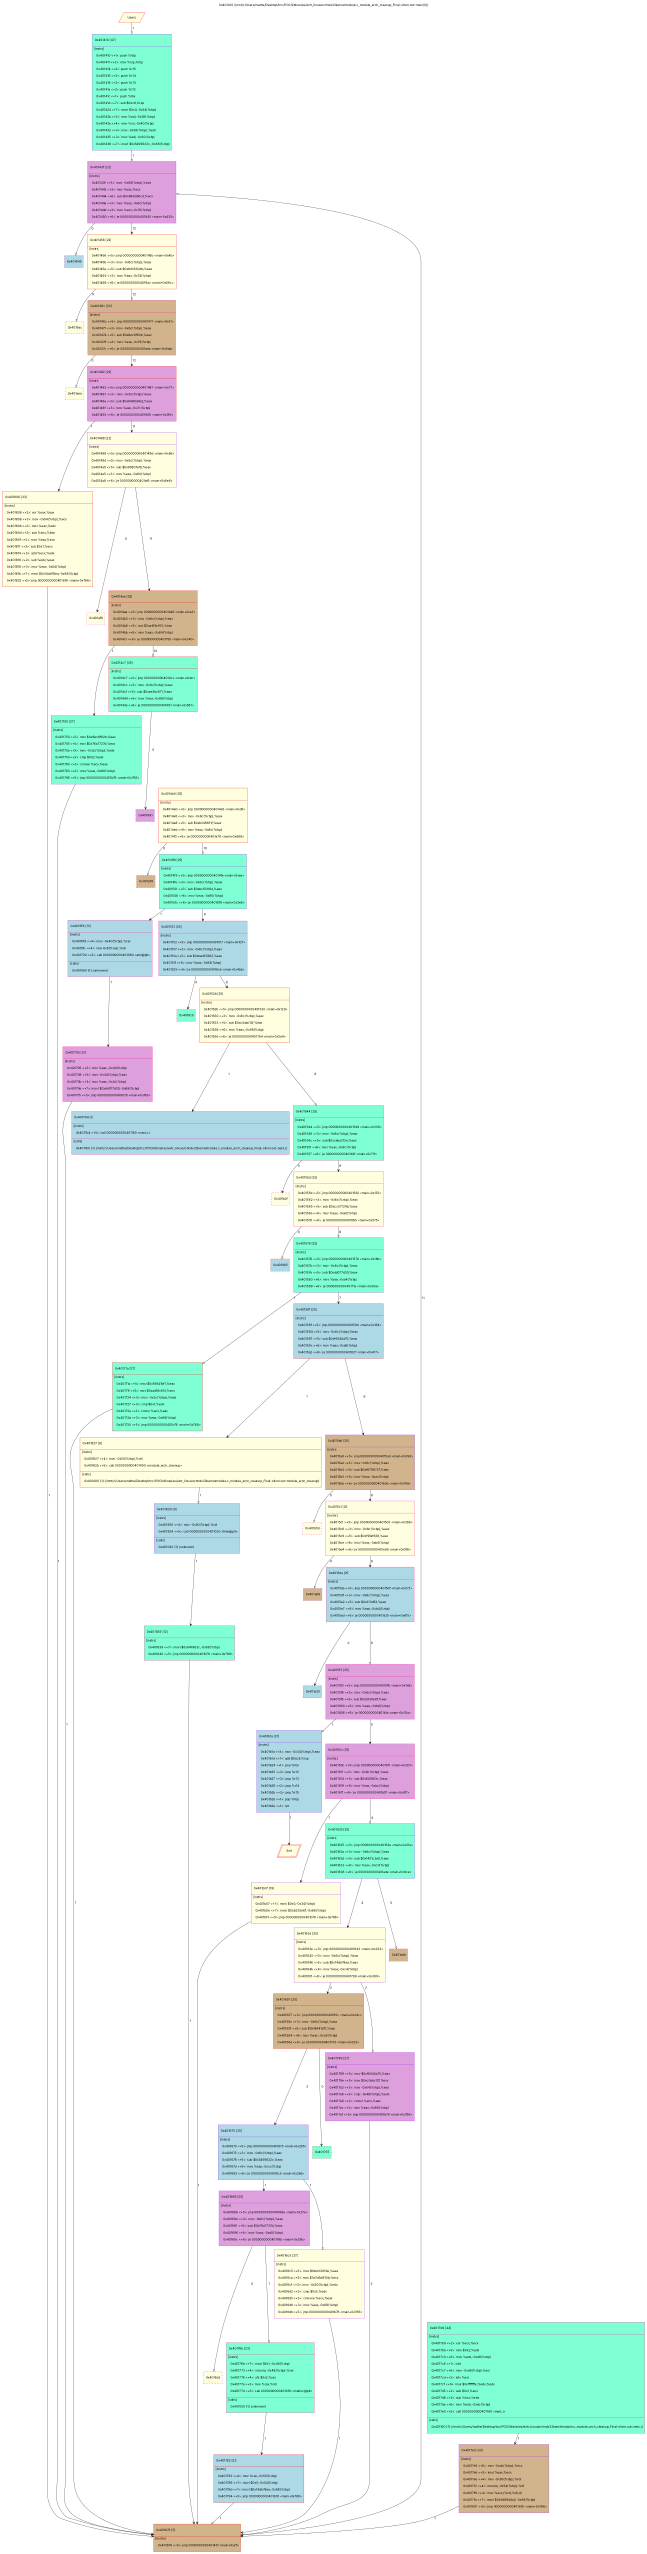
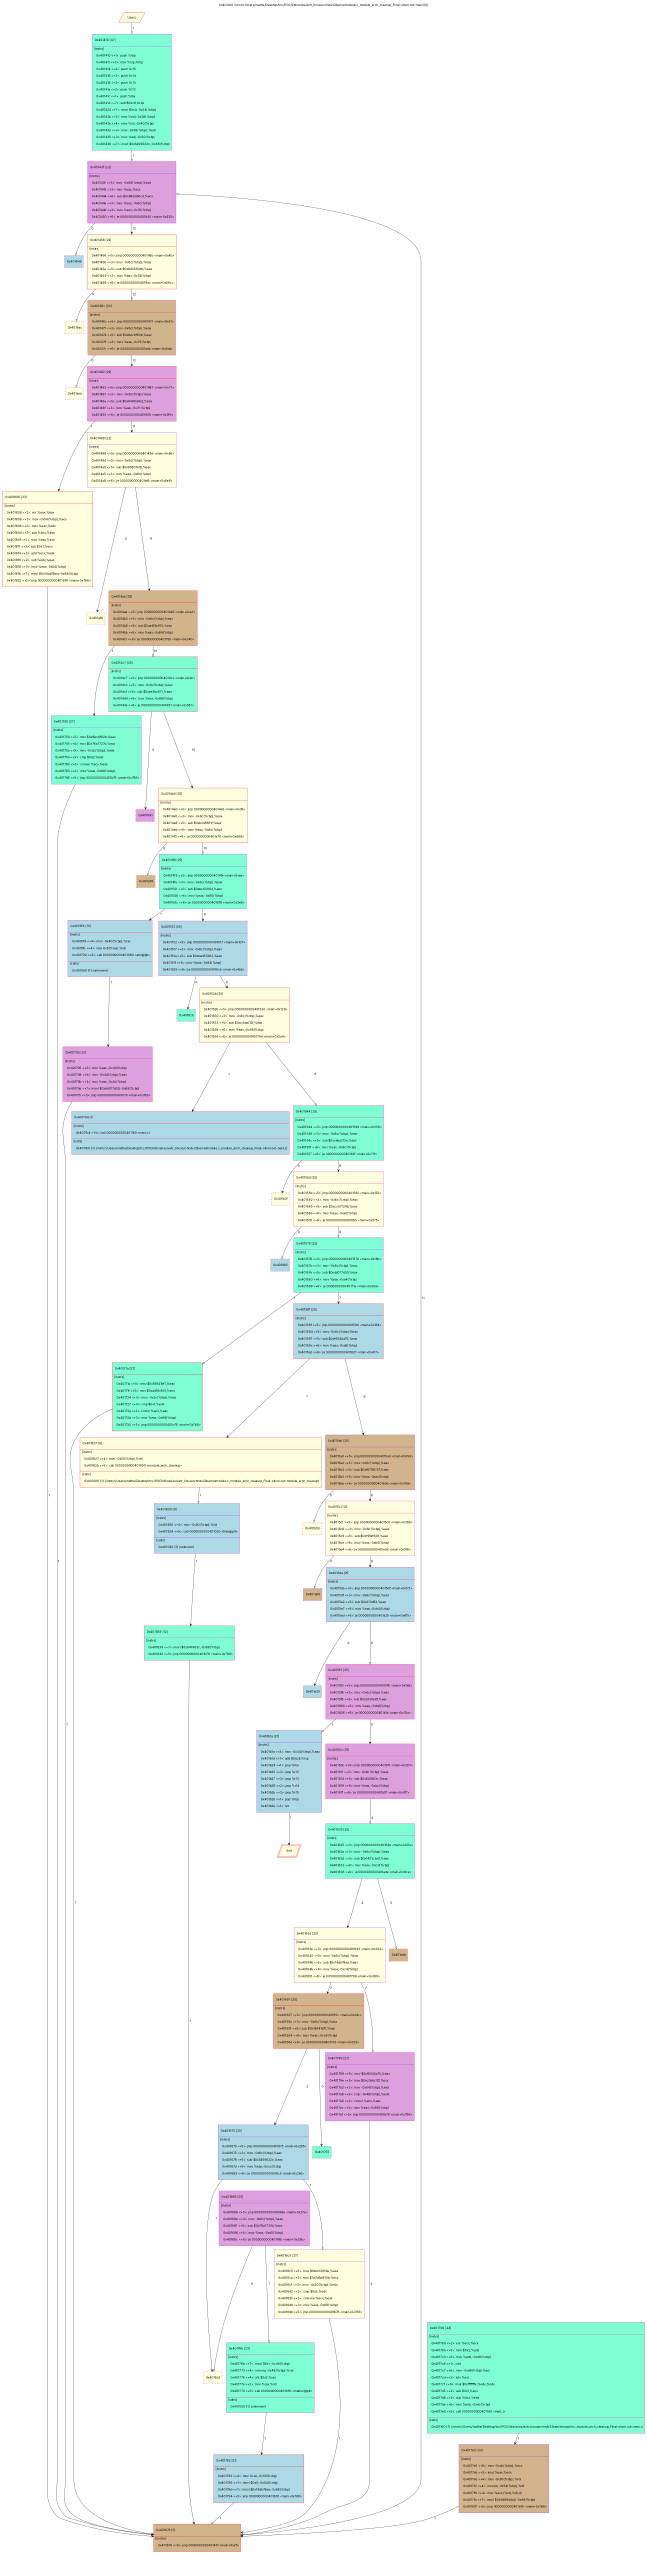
edge "0x4014c7 [25]" -> "0x4014e0 [25]": added, label "10"
node "0x401b07 [19]": removed
edge "0x401670 [25]" -> "0x401689 [25]": now "0x401670 [25]" -> "0x4016a2"
